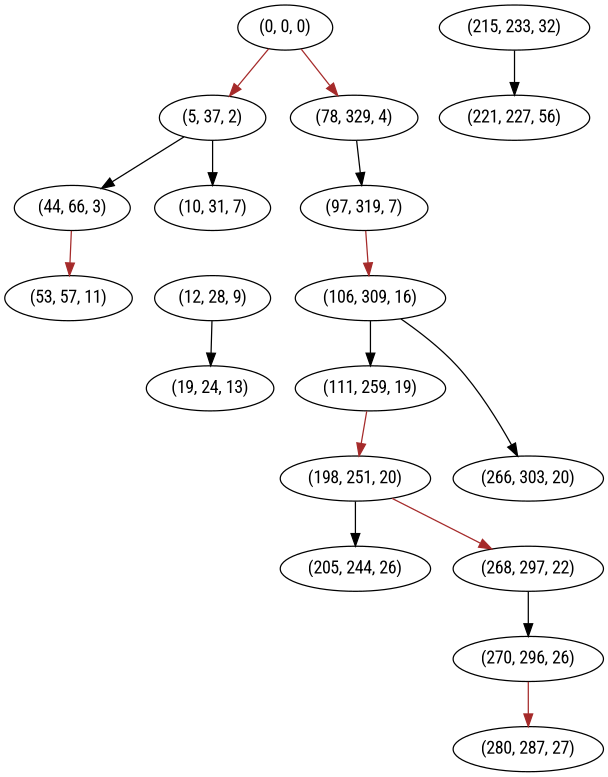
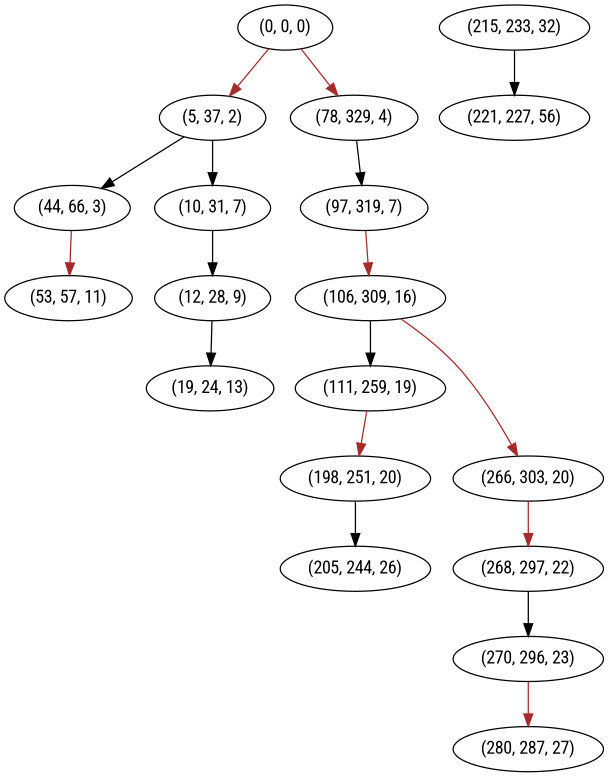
edge "(10, 31, 7)" -> "(12, 28, 9)": added
edge "(106, 309, 16)" -> "(266, 303, 20)": color black -> brown
edge "(198, 251, 20)" -> "(268, 297, 22)": now "(266, 303, 20)" -> "(268, 297, 22)"
node "(270, 296, 26)": label "(270, 296, 26)" -> "(270, 296, 23)"
